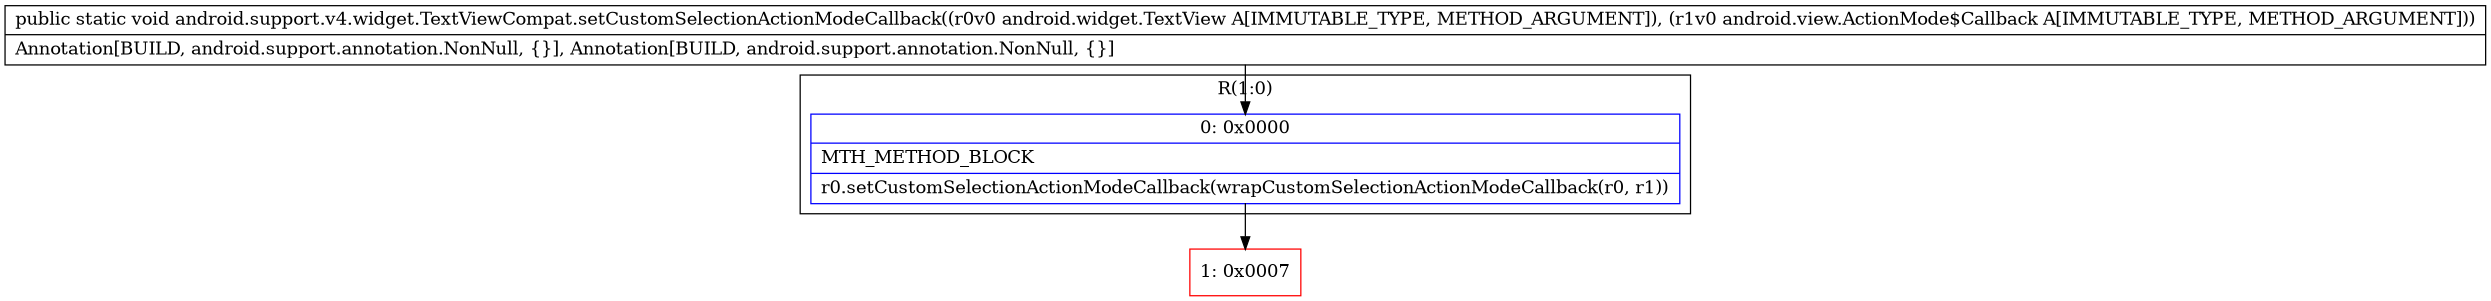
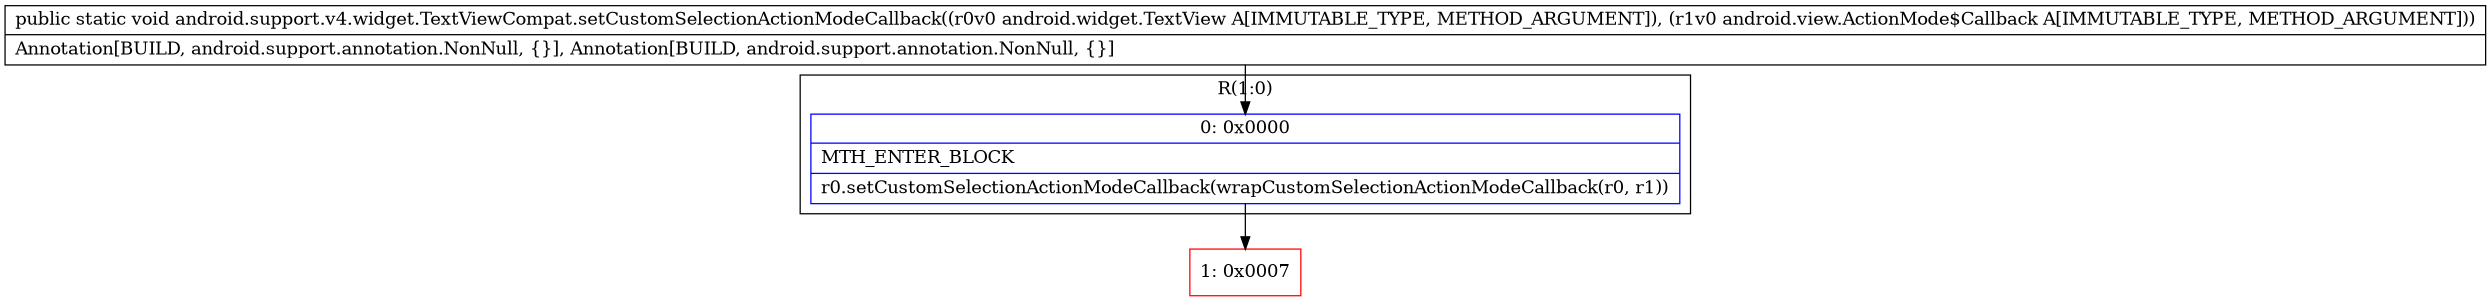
node "0: 0x0000": text "MTH_METHOD_BLOCK" -> "MTH_ENTER_BLOCK"
